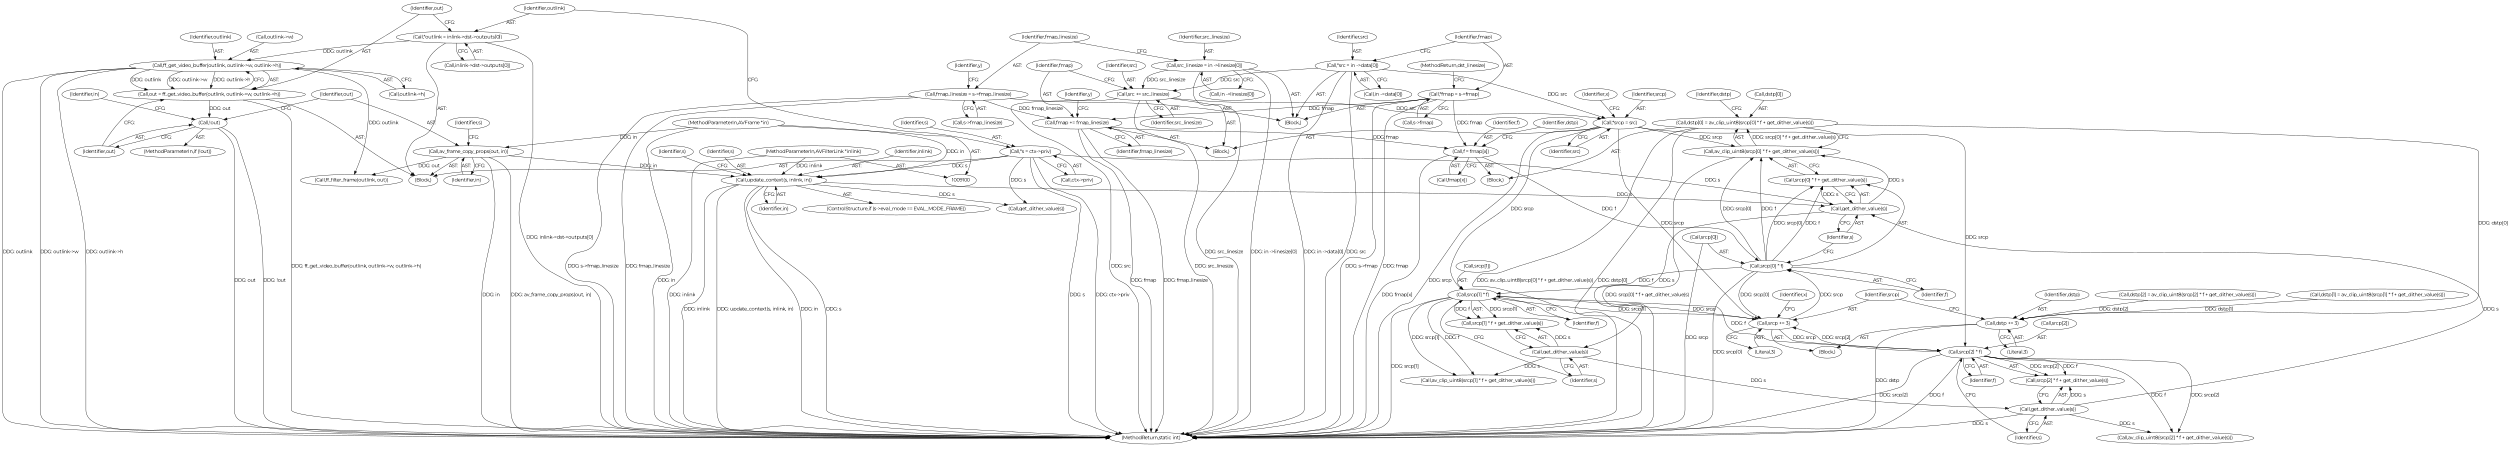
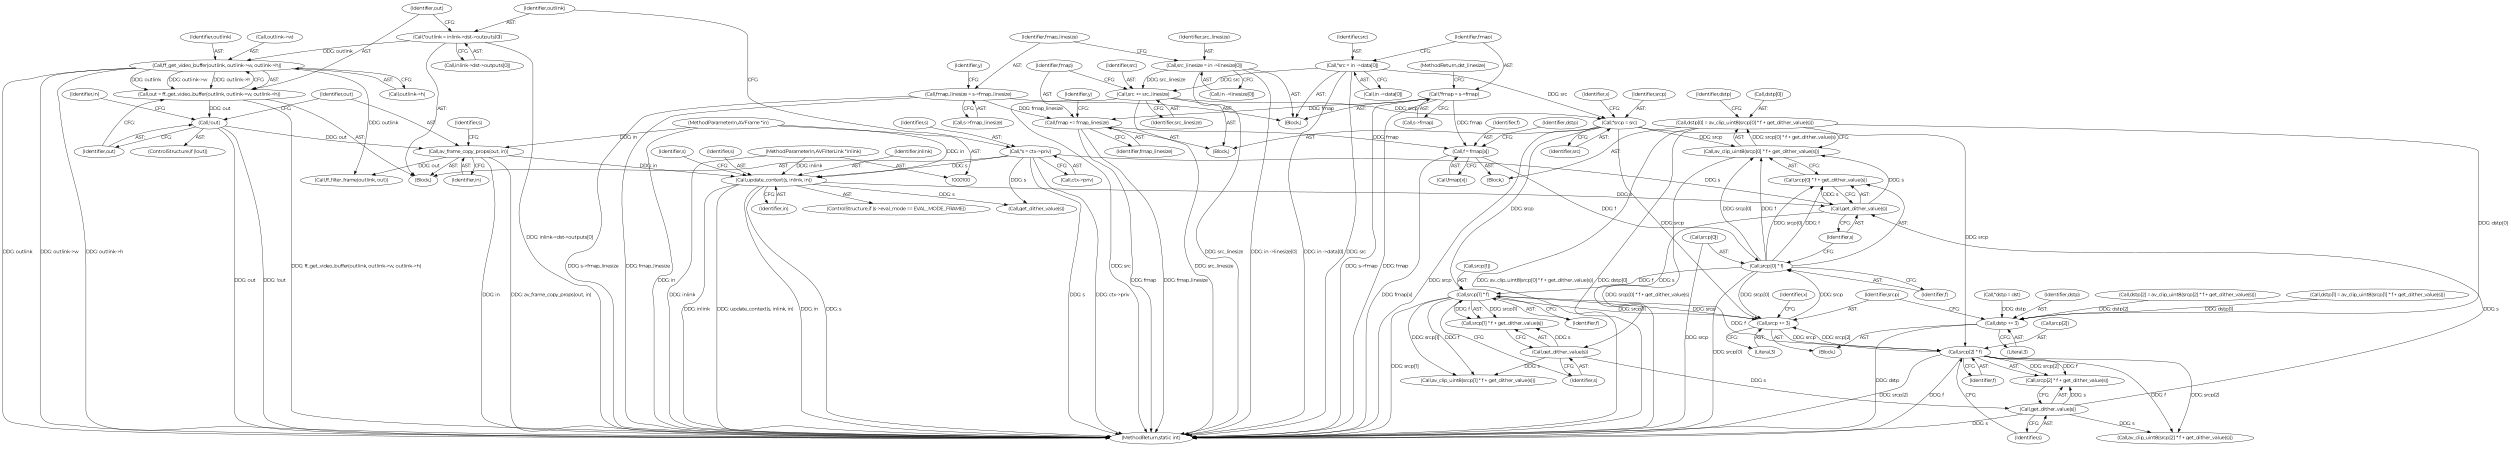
edge "(Call,src += src_linesize)" -> "(Call,*srcp = src)": label "DDG: src" -> "DDG: srcp"
edge "(Call,!out)" -> "(Call,av_frame_copy_props(out, in))": added, label "DDG: out"
node "(MethodParameterIn,if (!out))": label "(MethodParameterIn,if (!out))" -> "(ControlStructure,if (!out))"
node "1009100": label "1009100" -> "1000100"
node "(Call,*dstp = dst)": added
